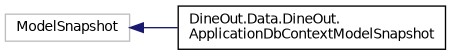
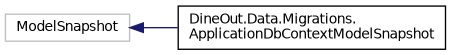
node "DineOut.Data.DineOut. ApplicationDbContextModelSnapshot": label "DineOut.Data.DineOut. ApplicationDbContextModelSnapshot" -> "DineOut.Data.Migrations. ApplicationDbContextModelSnapshot"
